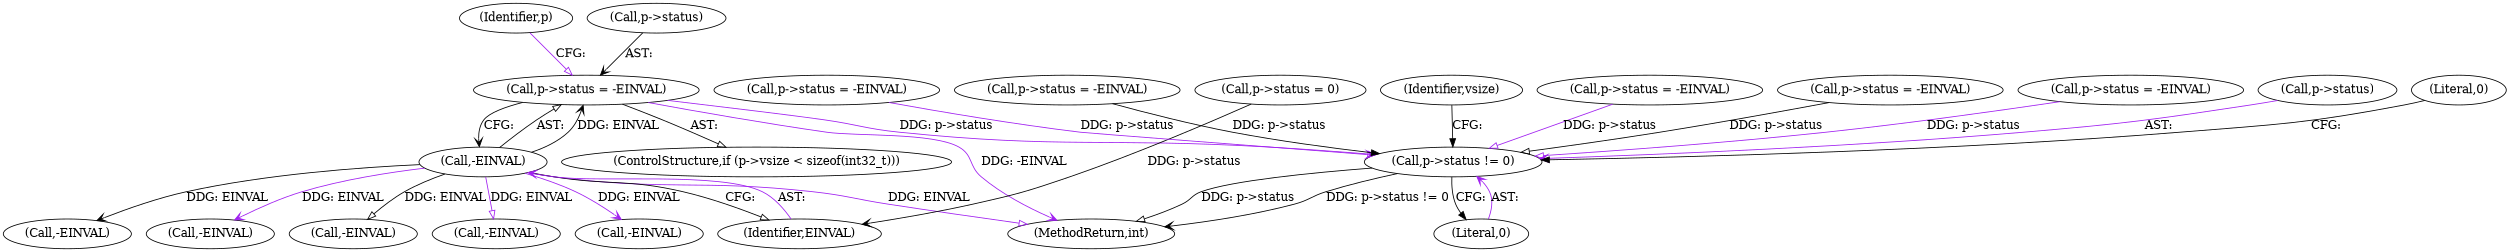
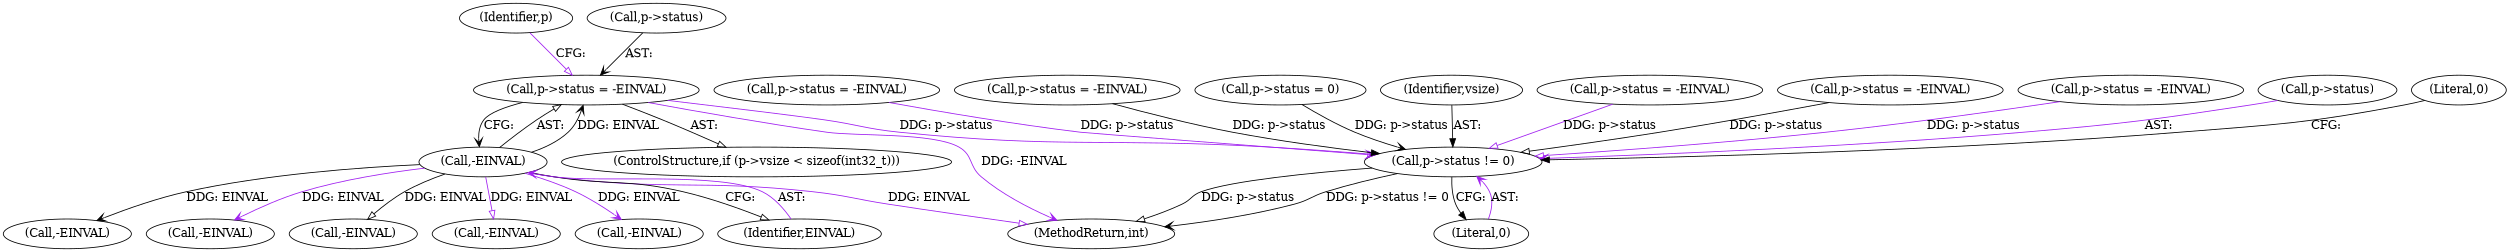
edge "(Identifier,vsize)" -> "(Call,p->status != 0)": label "CFG: " -> "AST: "
edge "(Call,p->status = 0)" -> "(Identifier,EINVAL)": now "(Call,p->status = 0)" -> "(Call,p->status != 0)"
